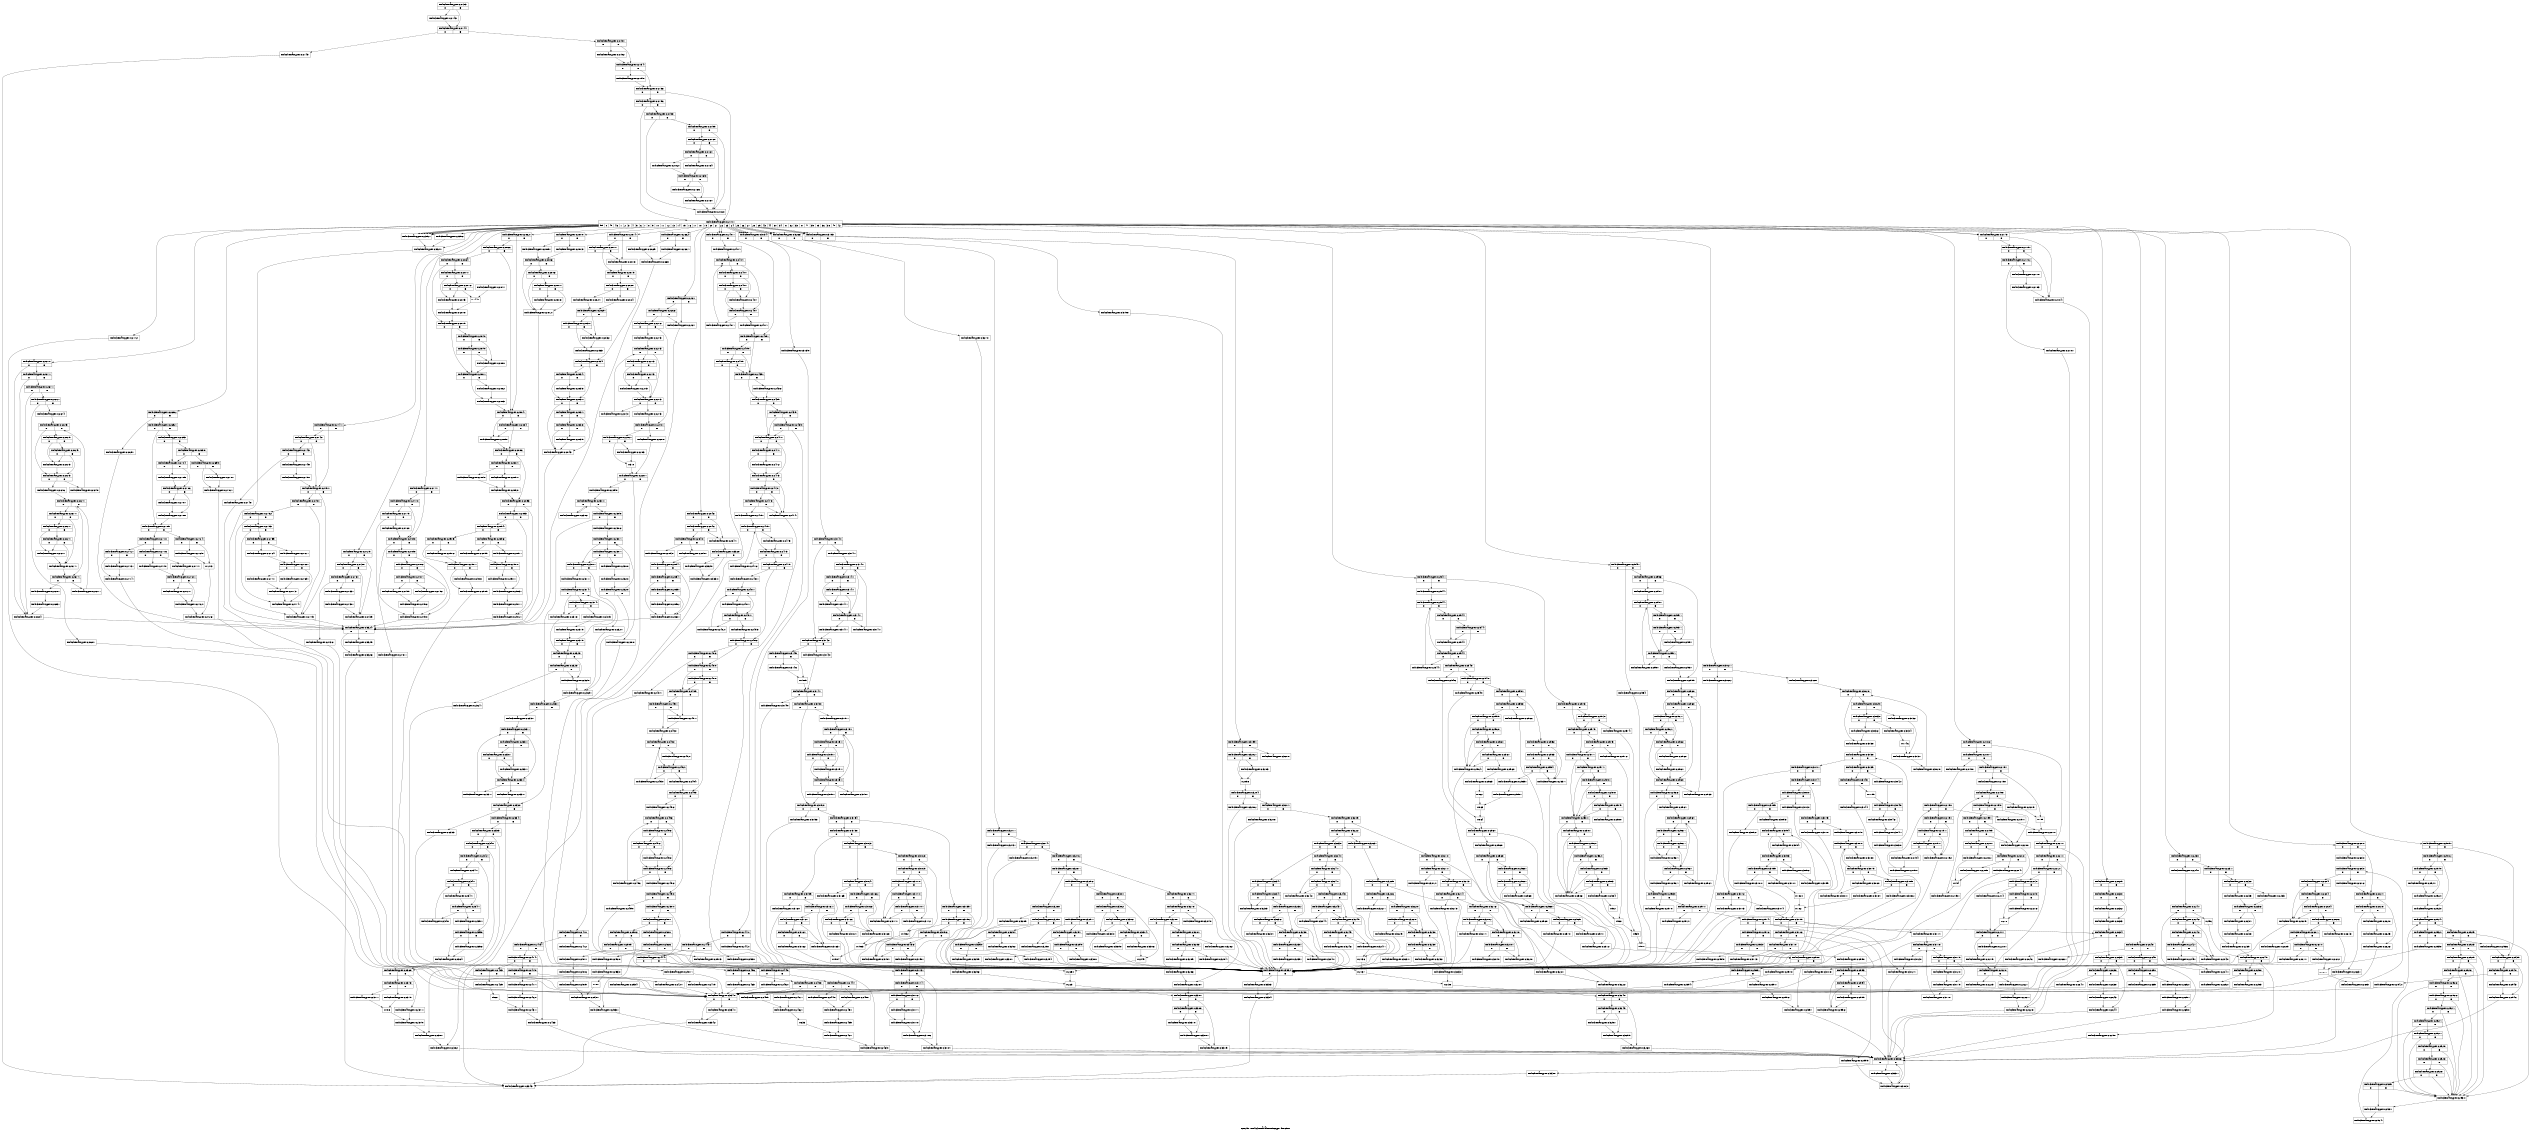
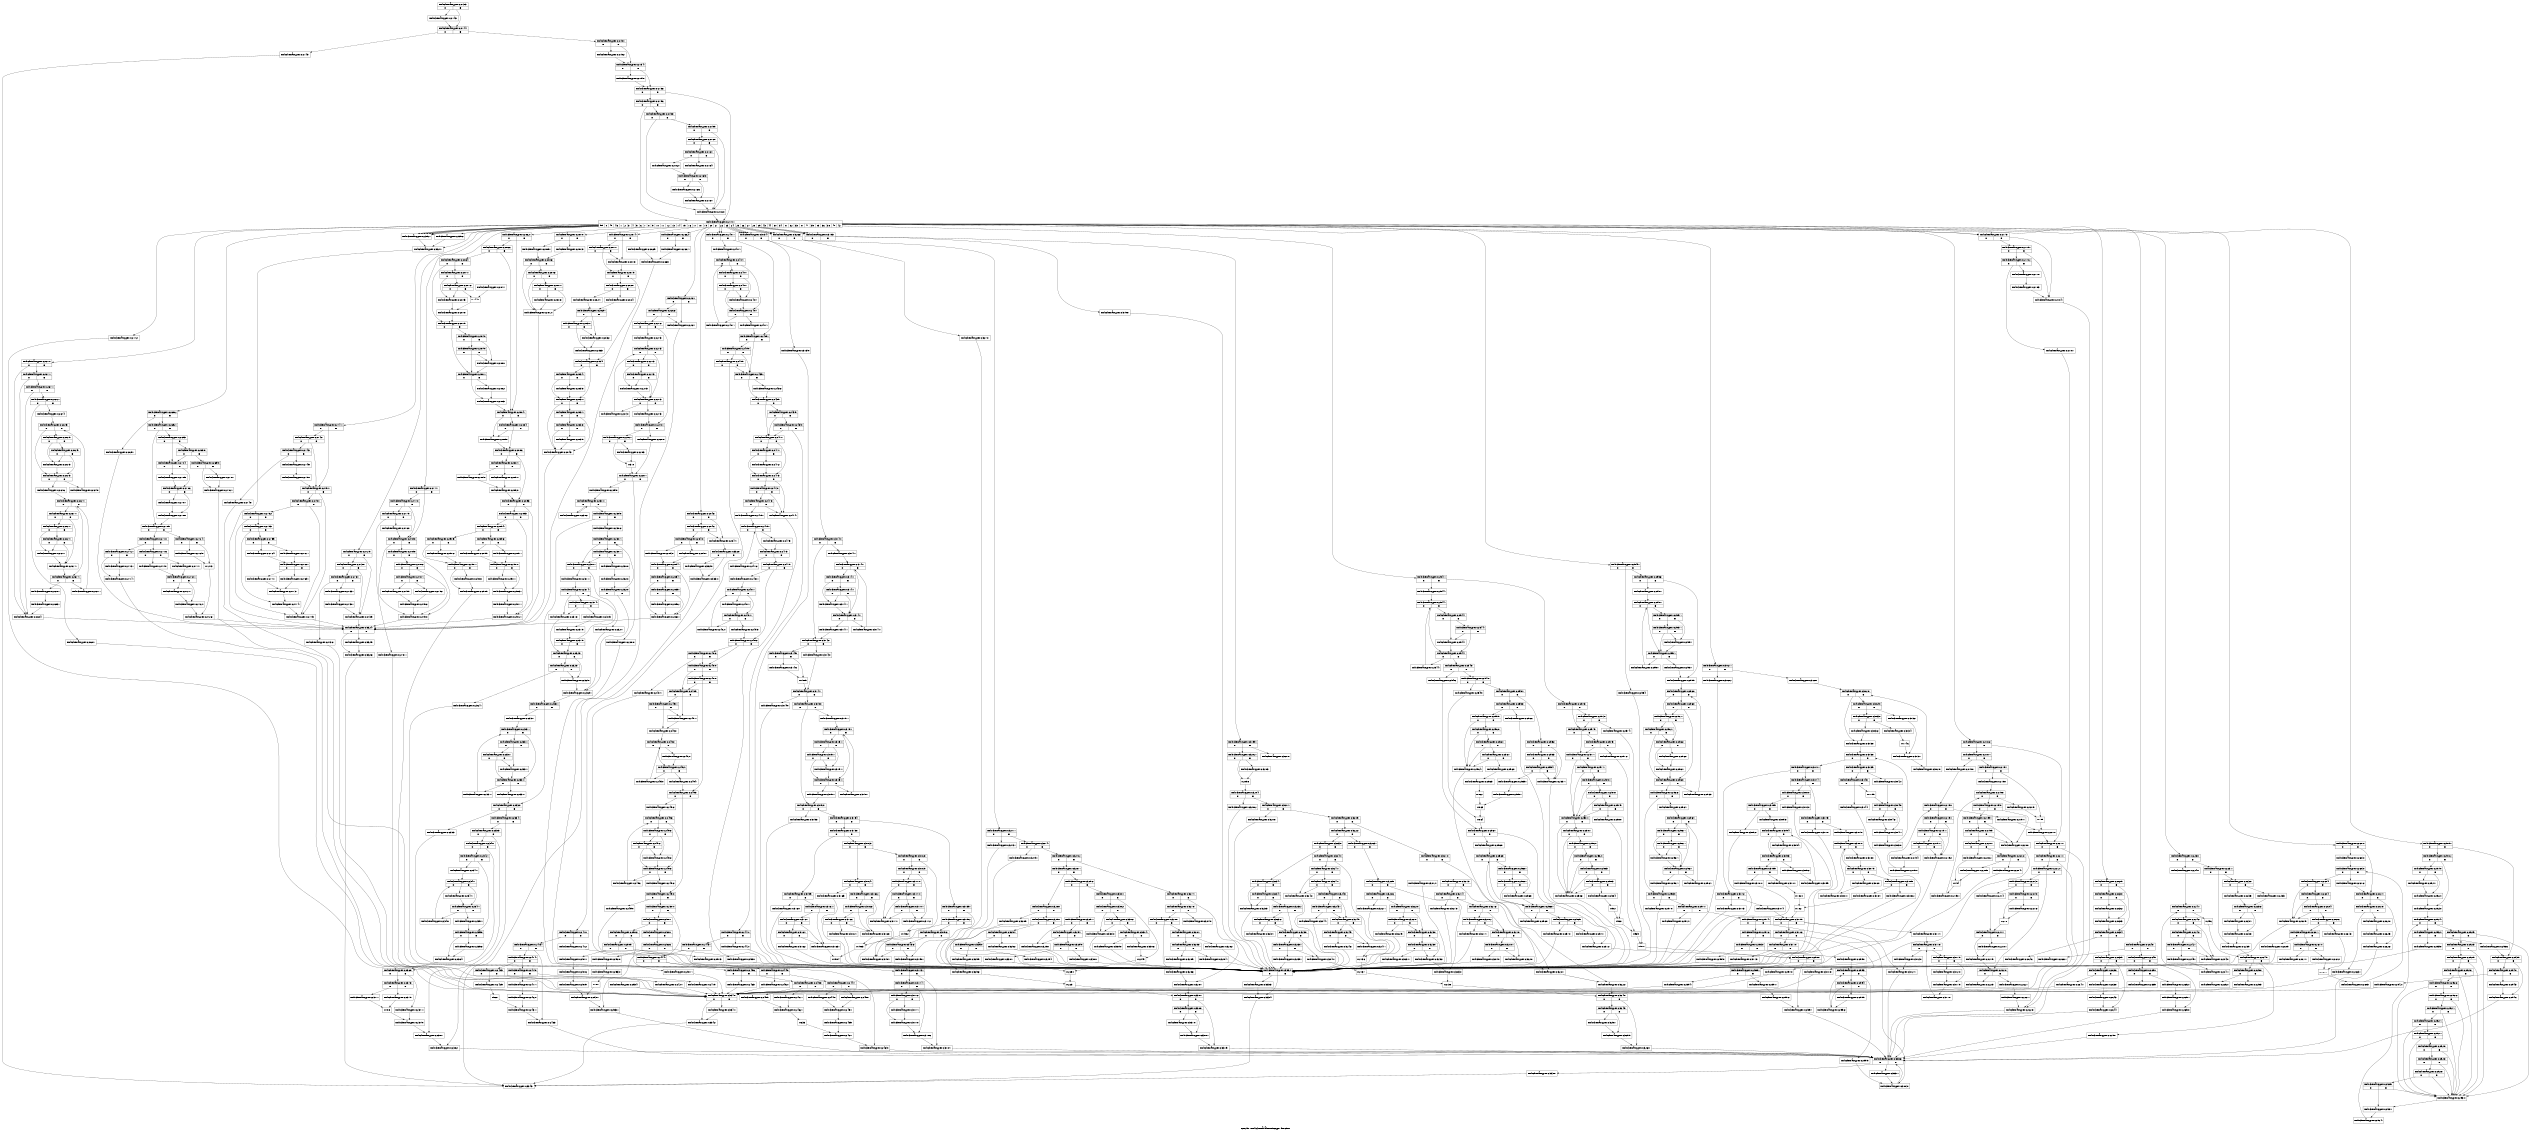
edge "xmlschemastypes.c:2662:" -> "xmlschemastypes.c:2665:": removed
edge "xmlschemastypes.c:2768:" -> "xmlschemastypes.c:2774:": now "xmlschemastypes.c:2768:" -> "xmlschemastypes.c:2769:"
edge "xmlschemastypes.c:3207:" -> "xmlschemastypes.c:3208:": added
node "xmlschemastypes.c:3211:": removed
edge "xmlschemastypes.c:2584:" -> "%968": now "%967" -> "%968"
edge "xmlschemastypes.c:2974:" -> "xmlschemastypes.c:2634:": now "xmlschemastypes.c:2629:" -> "xmlschemastypes.c:2634:"
